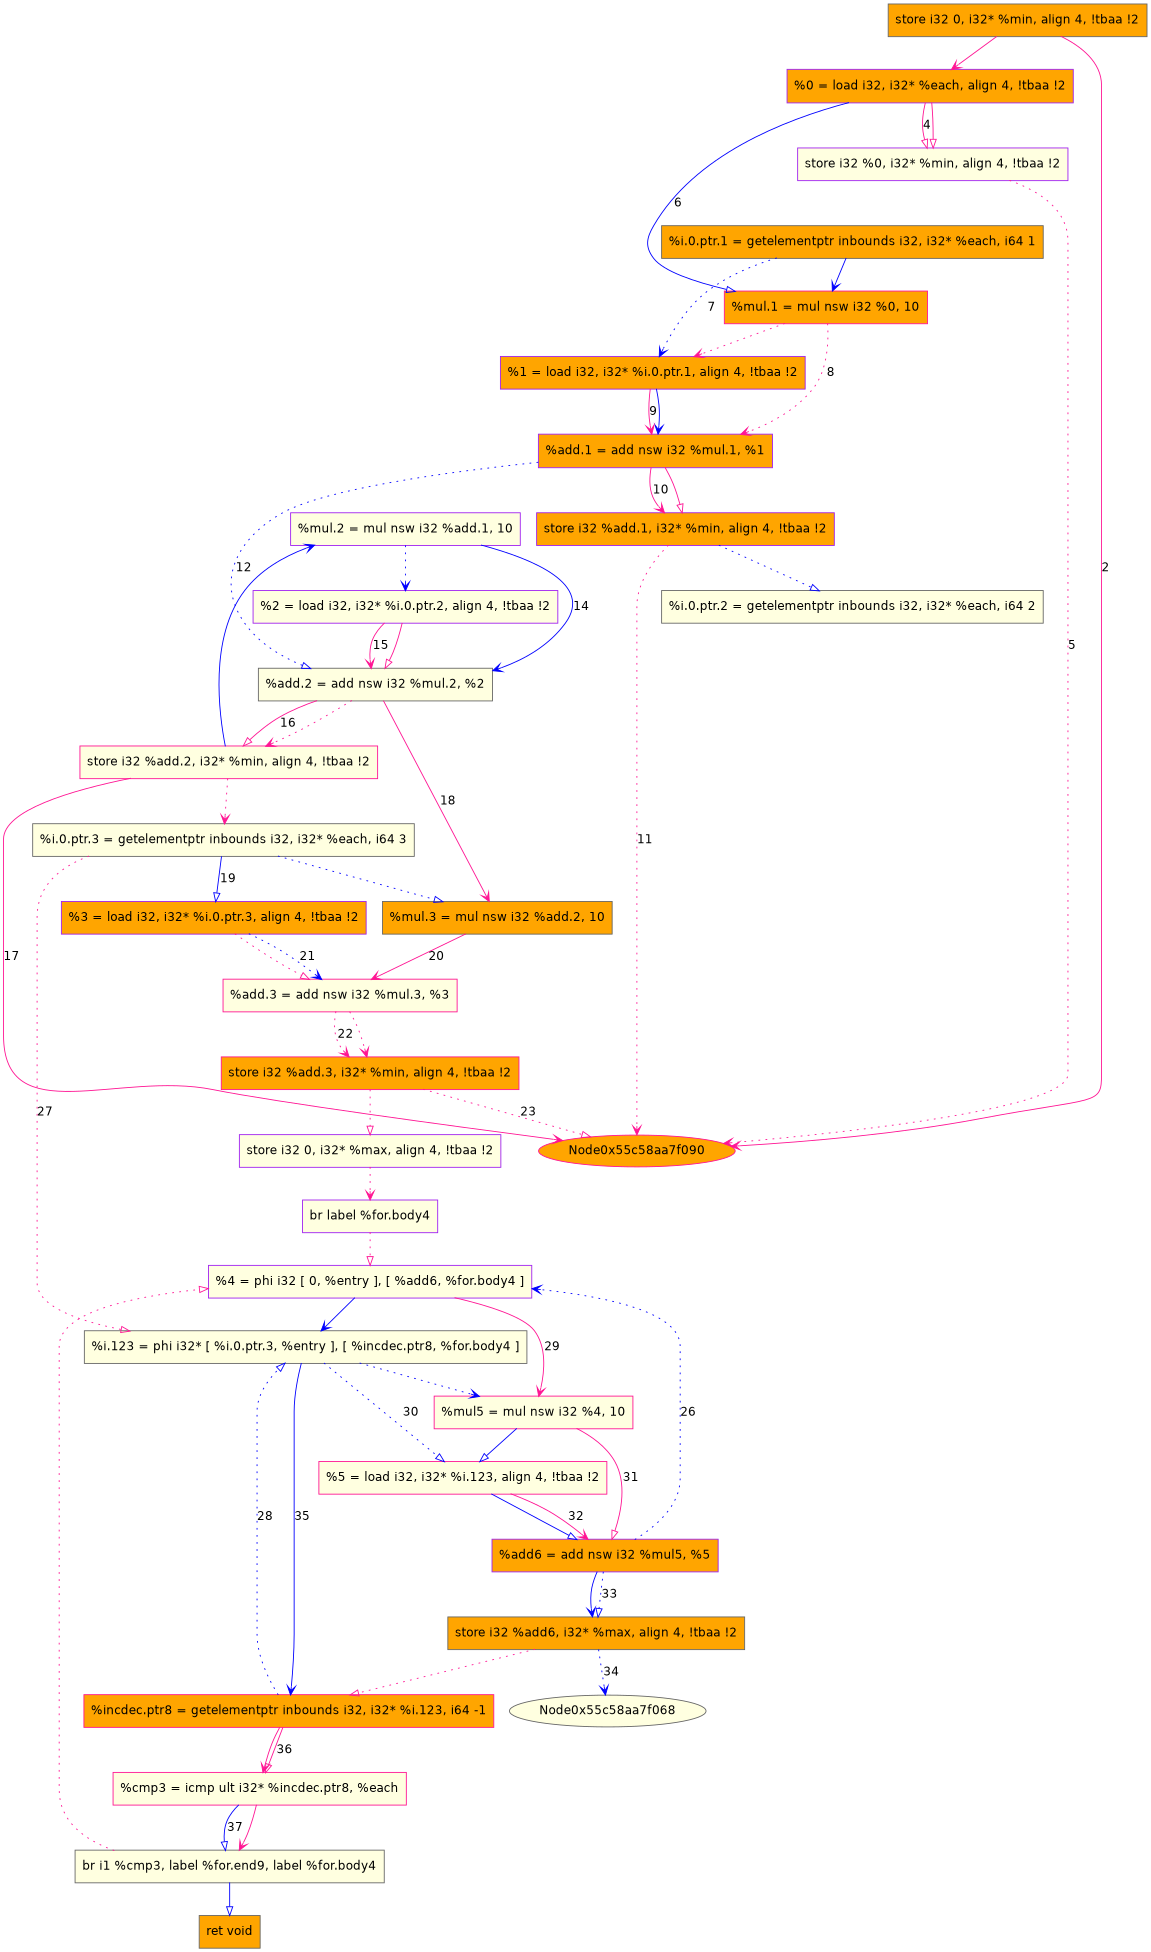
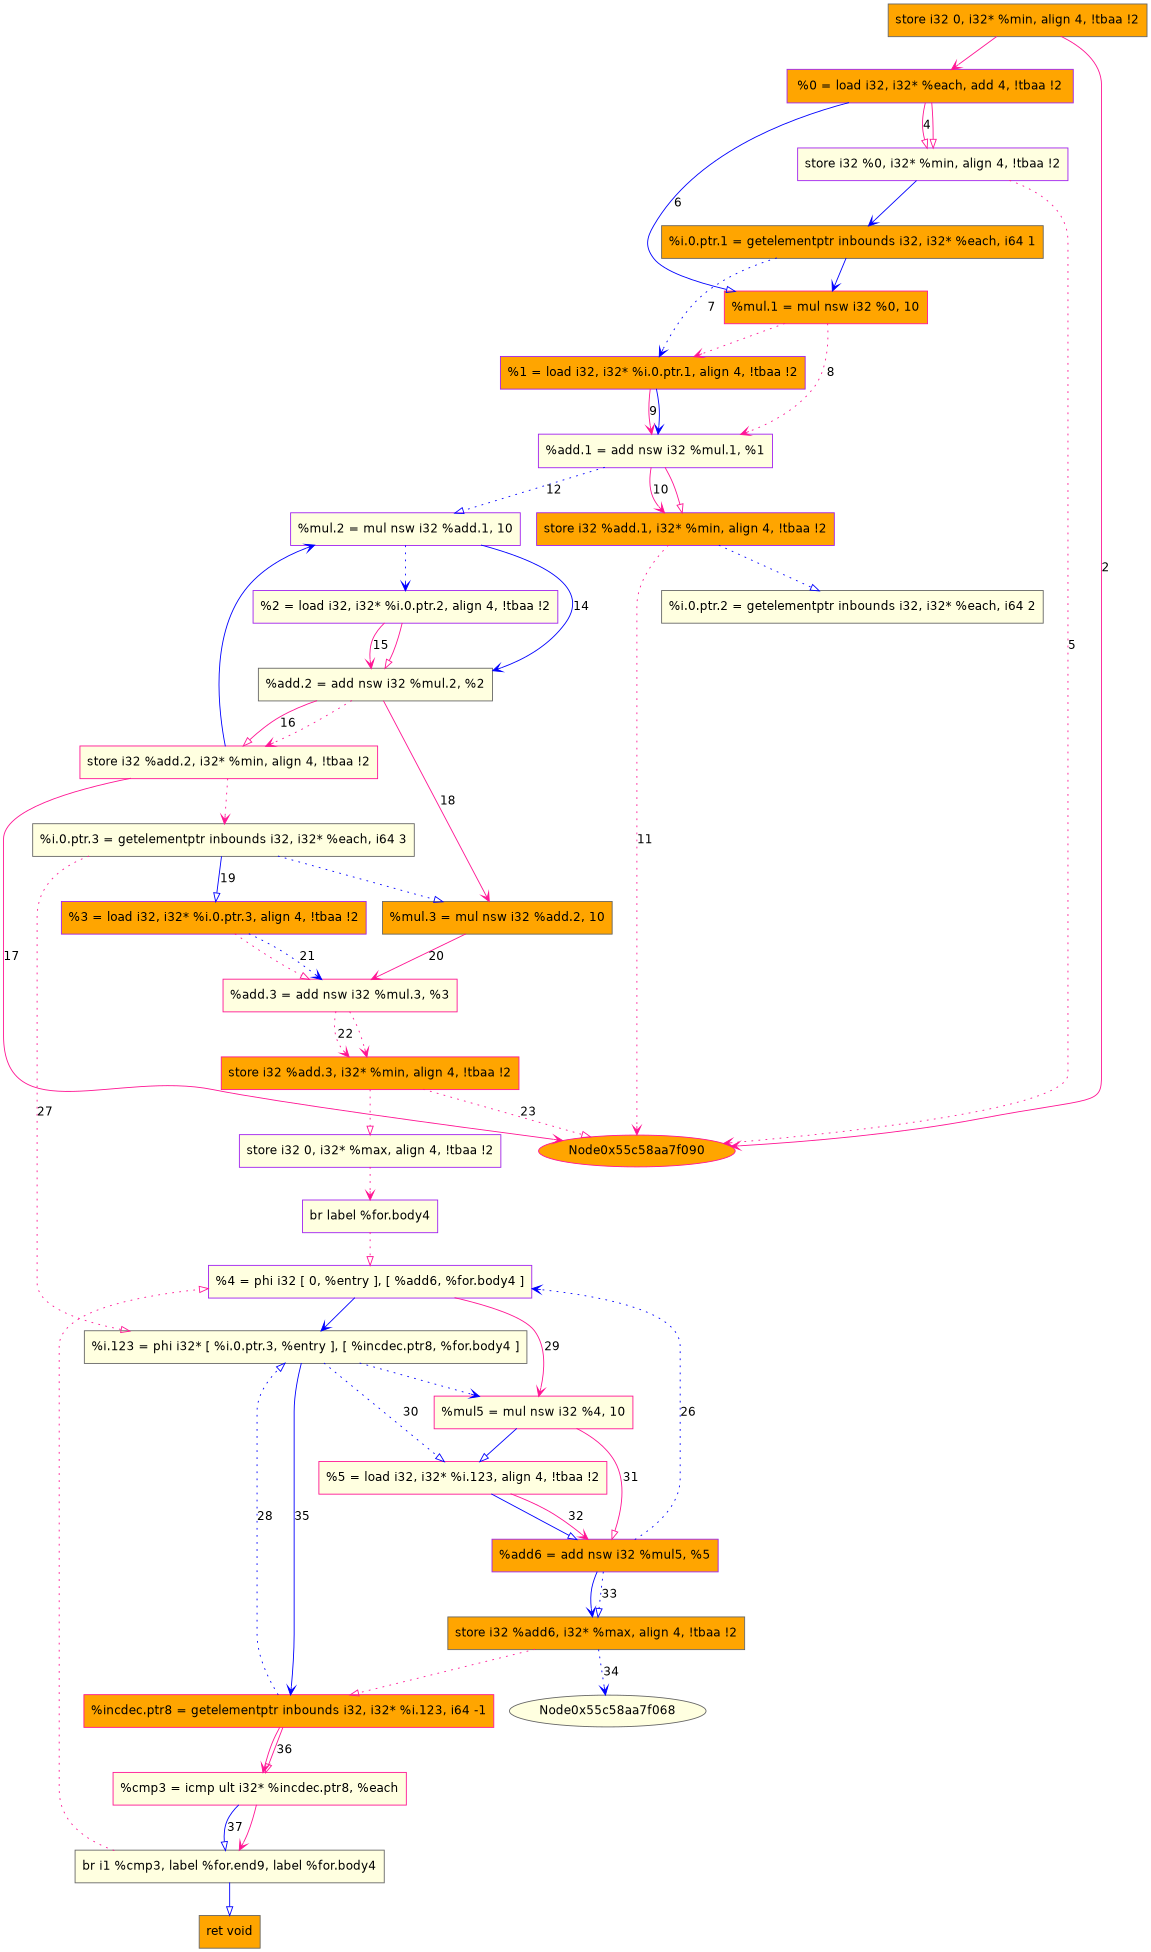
node "%0 = load i32, i32* %each, align 4, !tbaa !2": label "%0 = load i32, i32* %each, align 4, !tbaa !2" -> "%0 = load i32, i32* %each, add 4, !tbaa !2"
edge "store i32 %0, i32* %min, align 4, !tbaa !2" -> "%i.0.ptr.1 = getelementptr inbounds i32, i32* %each, i64 1": added
node "%add.1 = add nsw i32 %mul.1, %1": fillcolor orange -> lightyellow
edge "%add.1 = add nsw i32 %mul.1, %1" -> "%add.2 = add nsw i32 %mul.2, %2": now "%add.1 = add nsw i32 %mul.1, %1" -> "%mul.2 = mul nsw i32 %add.1, 10"
